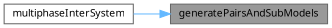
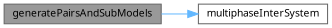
edge "multiphaseInterSystem" -> "generatePairsAndSubModels": reversed
